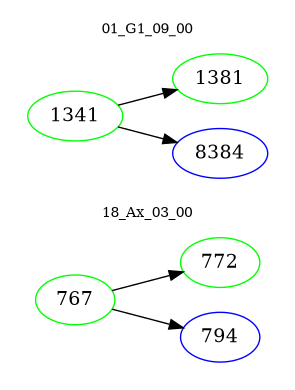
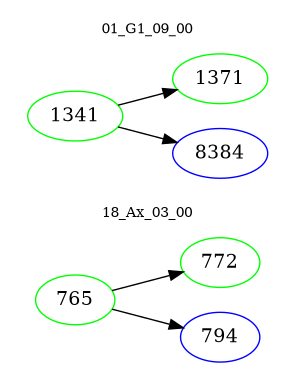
node "1381": label "1381" -> "1371"
node "767": label "767" -> "765"
